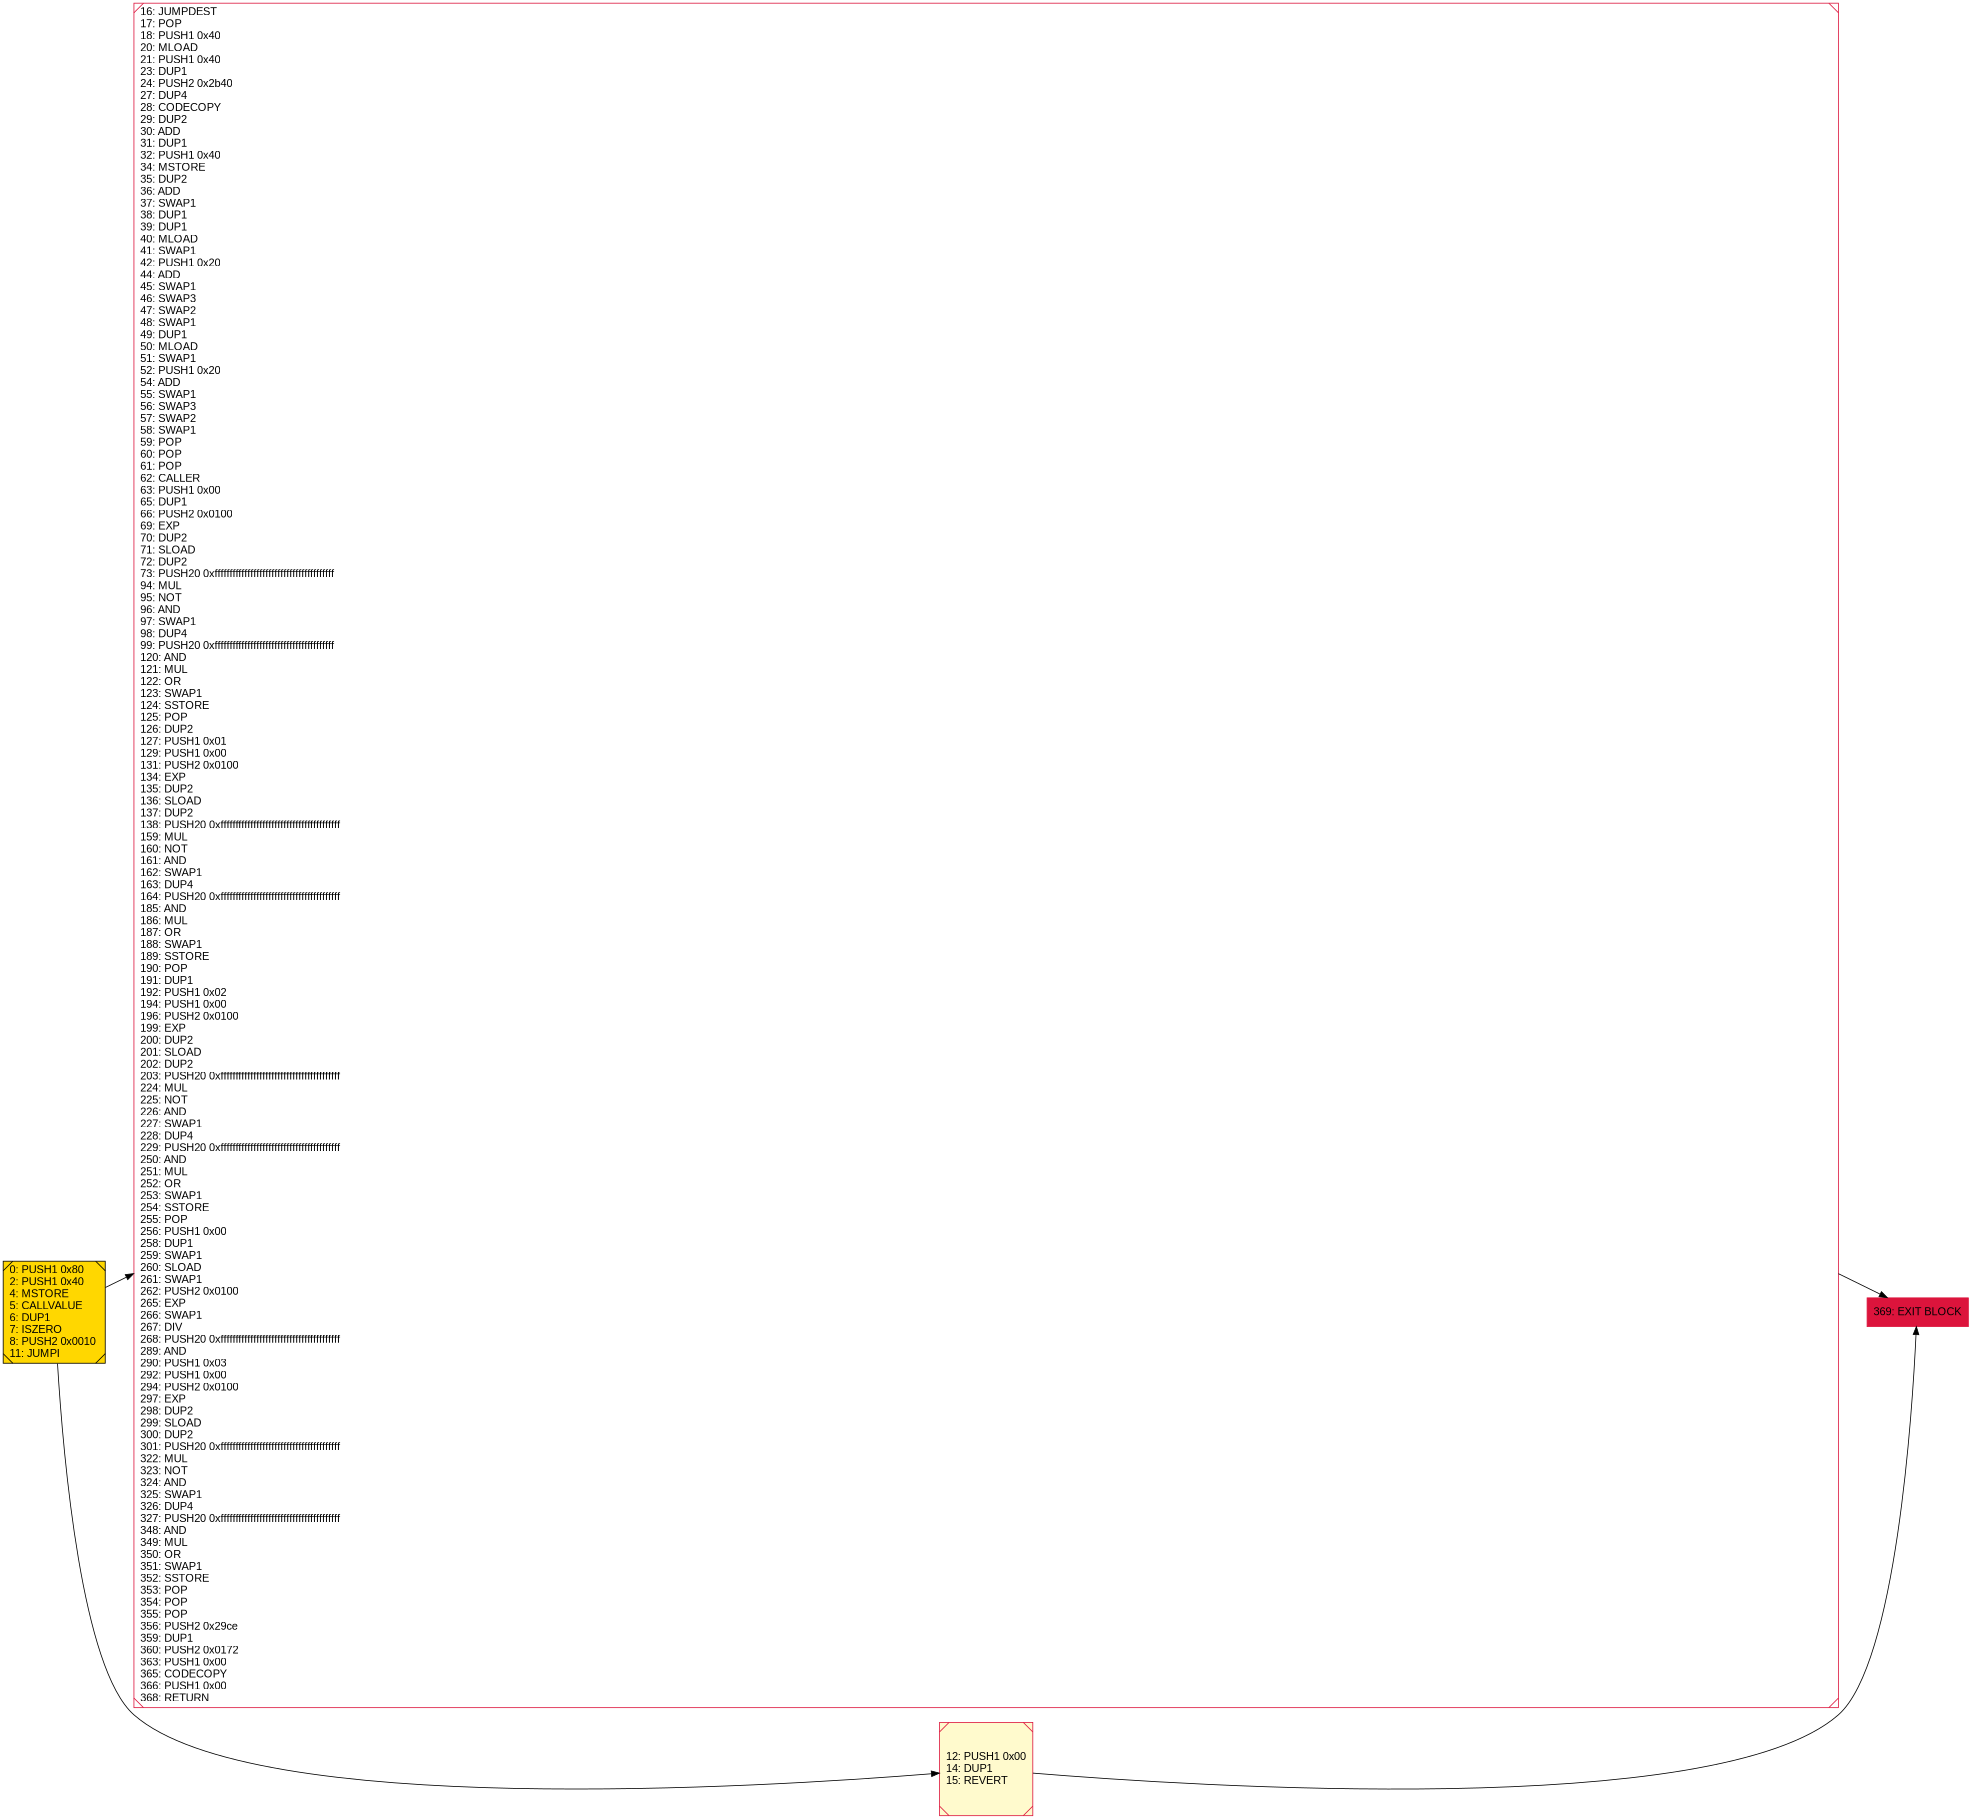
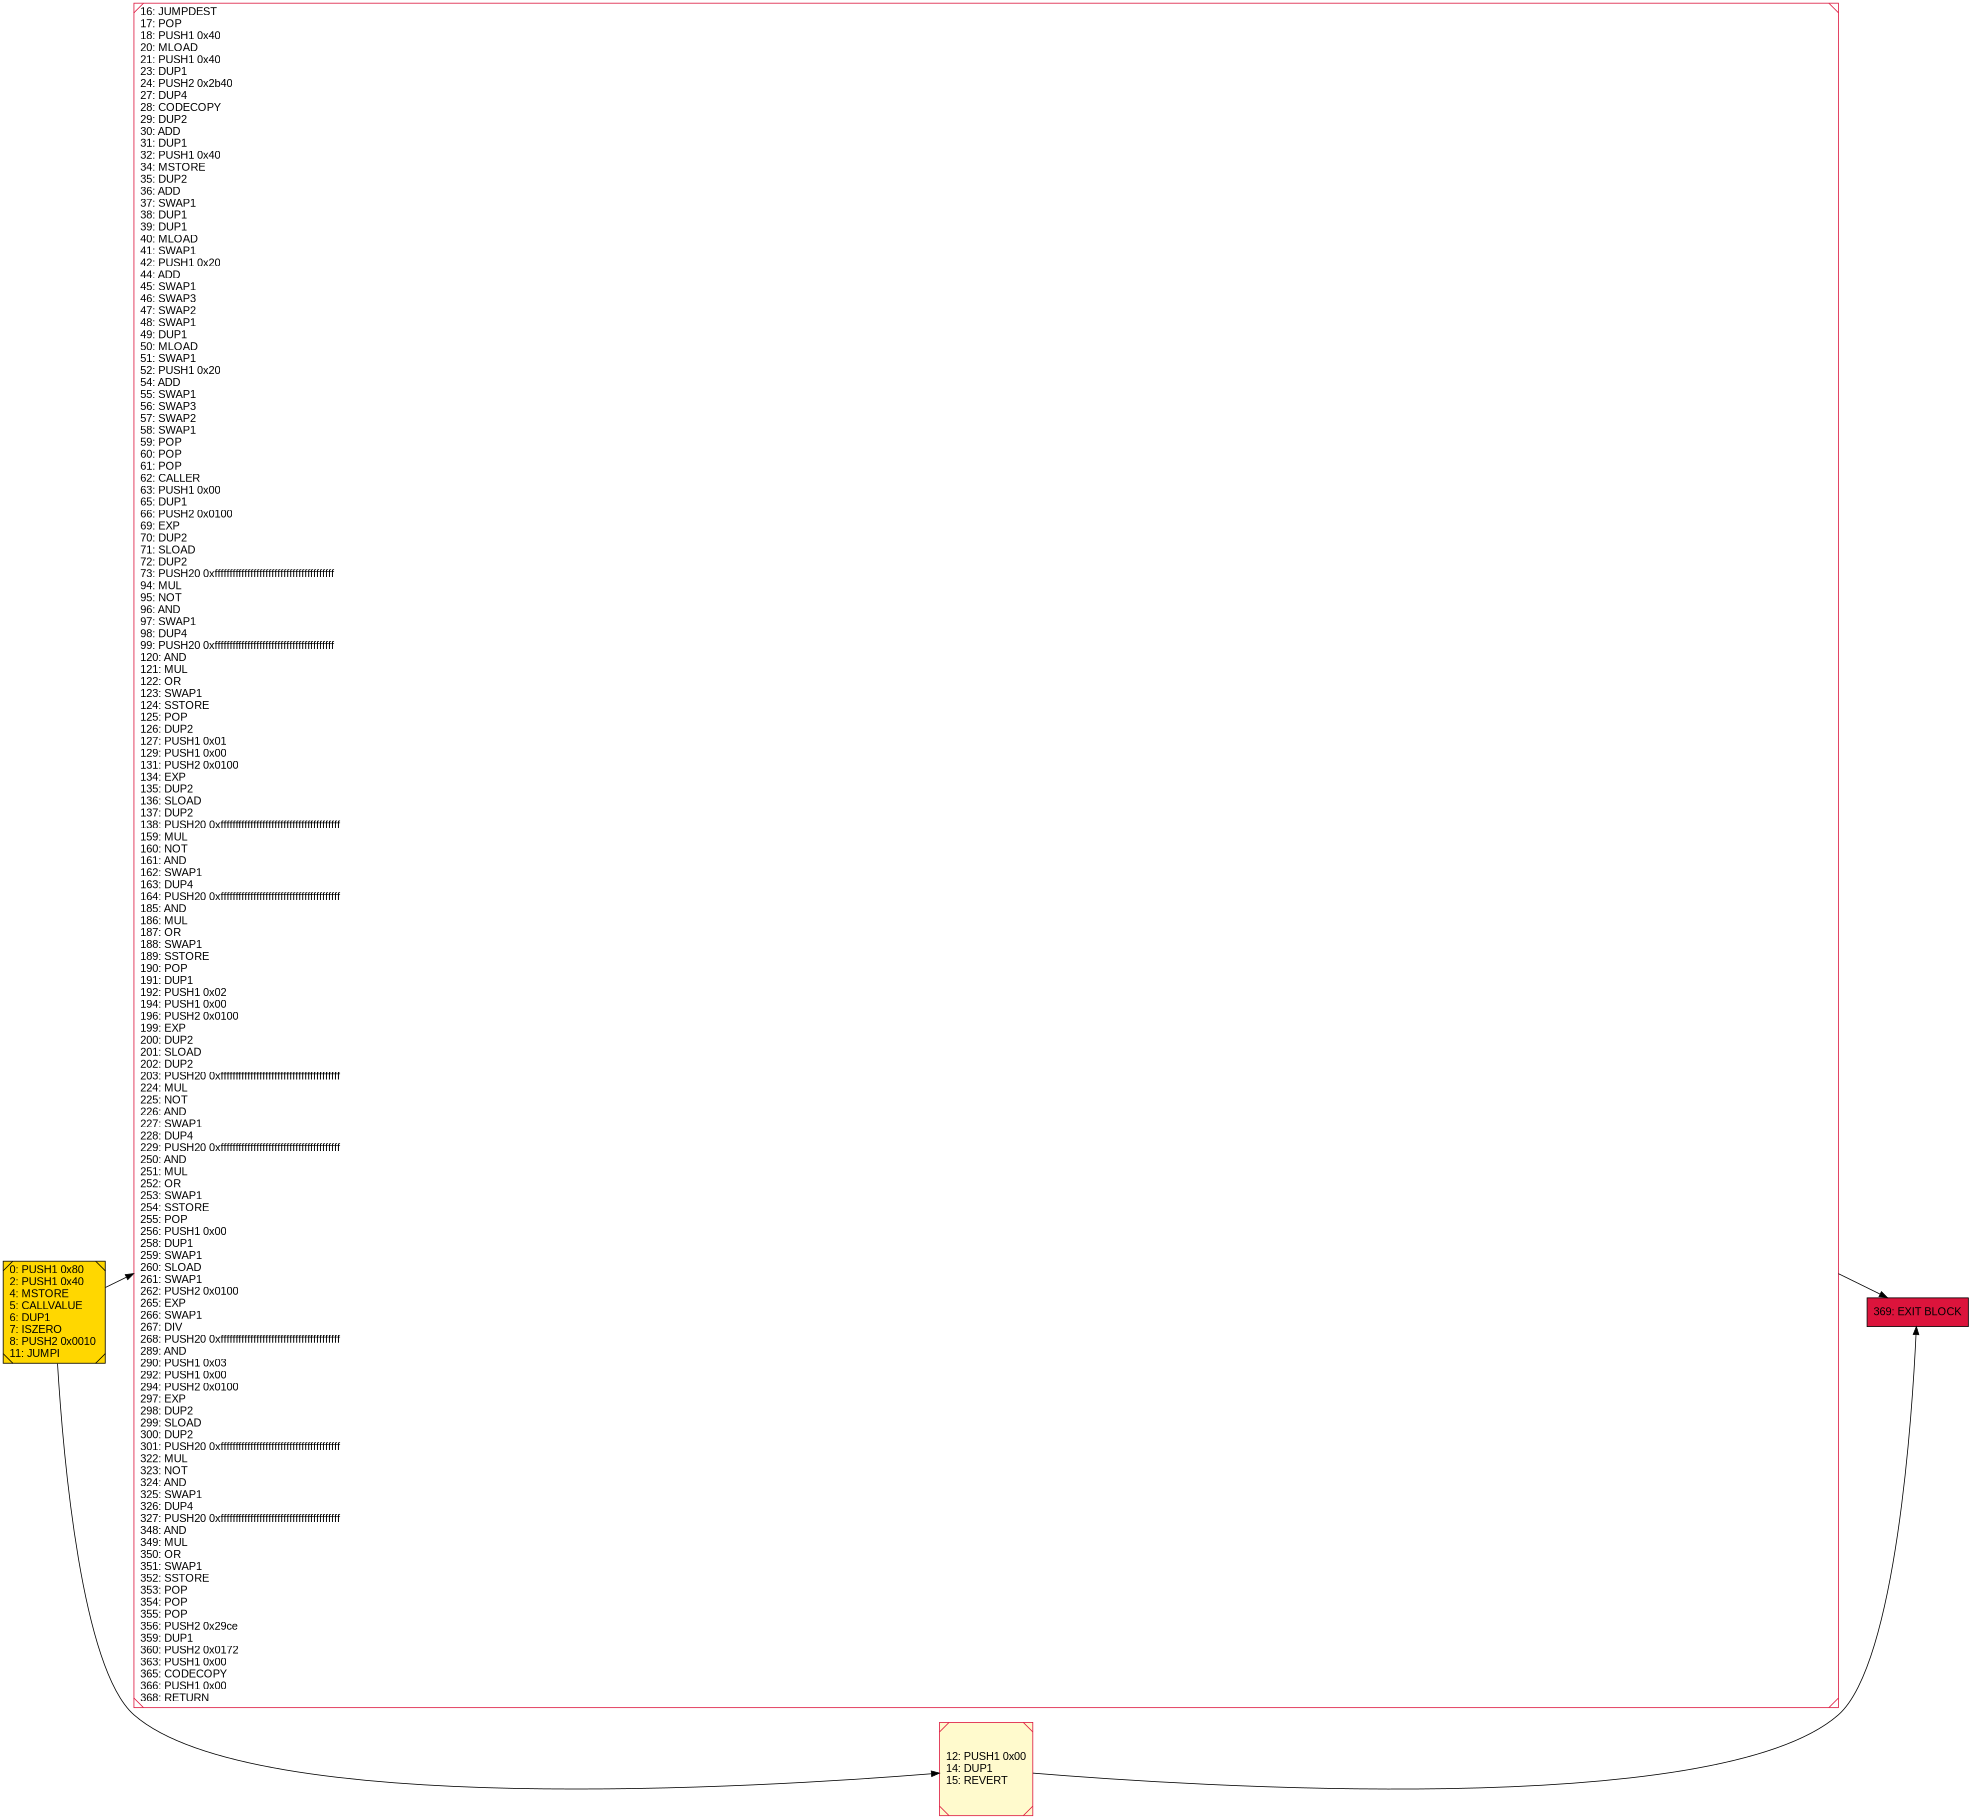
node "369: EXIT BLOCK": color crimson -> black
